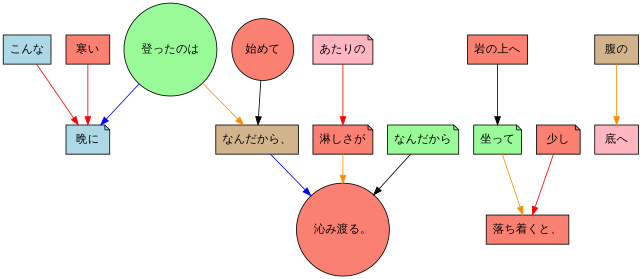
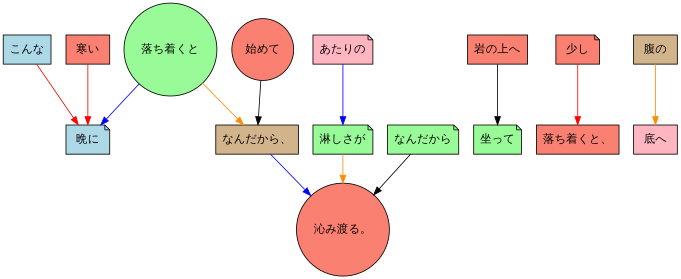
node "登ったのは": label "登ったのは" -> "落ち着くと"
edge "あたりの" -> "淋しさが": color red -> blue
node "淋しさが": fillcolor salmon -> palegreen
edge "坐って" -> "落ち着くと、": removed
